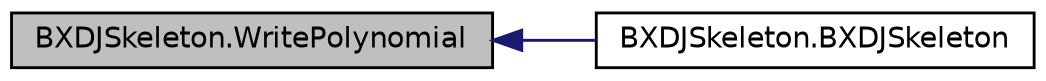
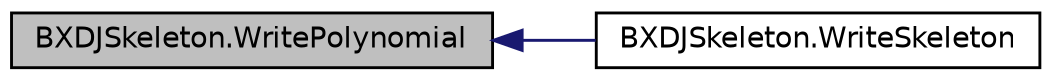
node "BXDJSkeleton.BXDJSkeleton": label "BXDJSkeleton.BXDJSkeleton" -> "BXDJSkeleton.WriteSkeleton"
